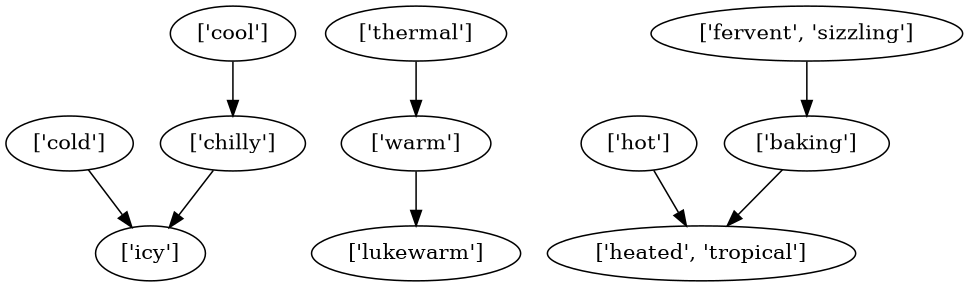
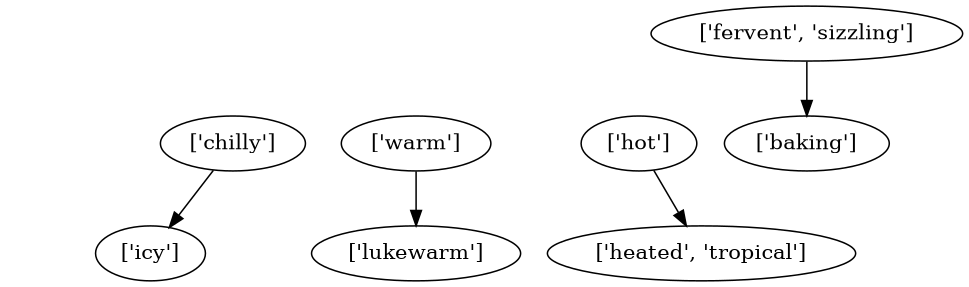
node "['cool']": removed
node "['thermal']": removed
node "['cold']": removed
edge "['baking']" -> "['heated', 'tropical']": removed
